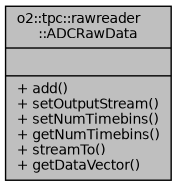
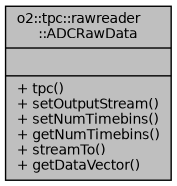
node "o2::tpc::rawreader": text "+ add()" -> "+ tpc()"
